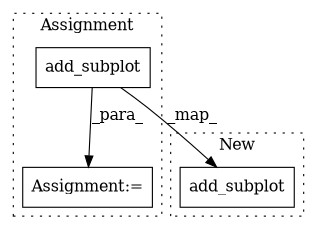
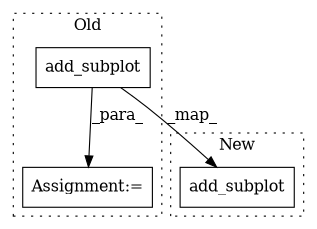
cluster "Assignment": label "Assignment" -> "Old"
